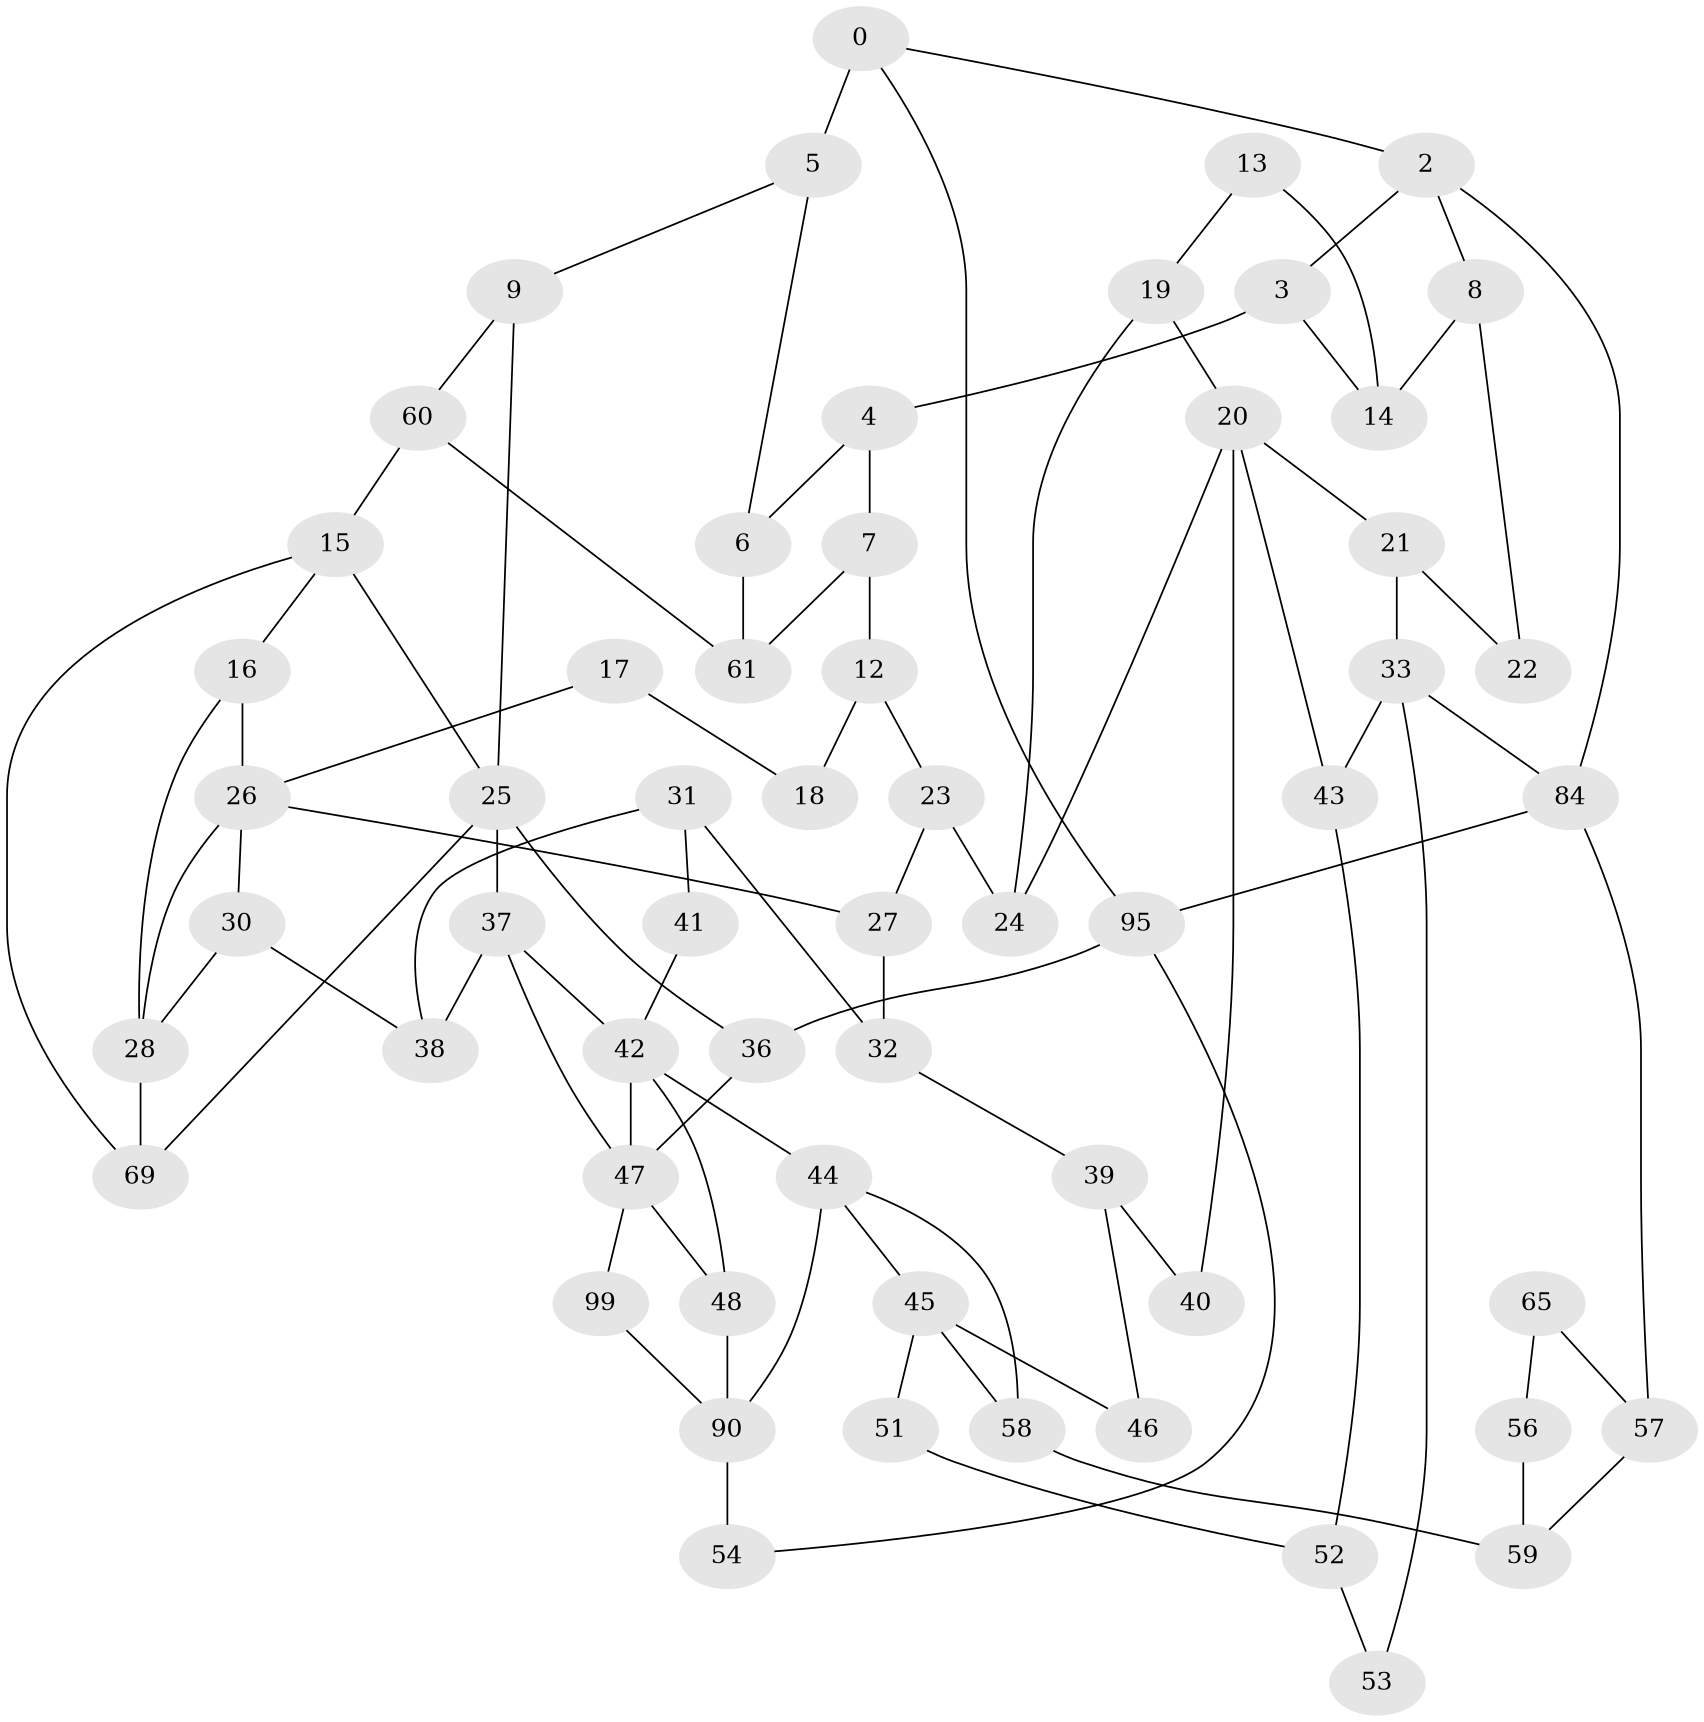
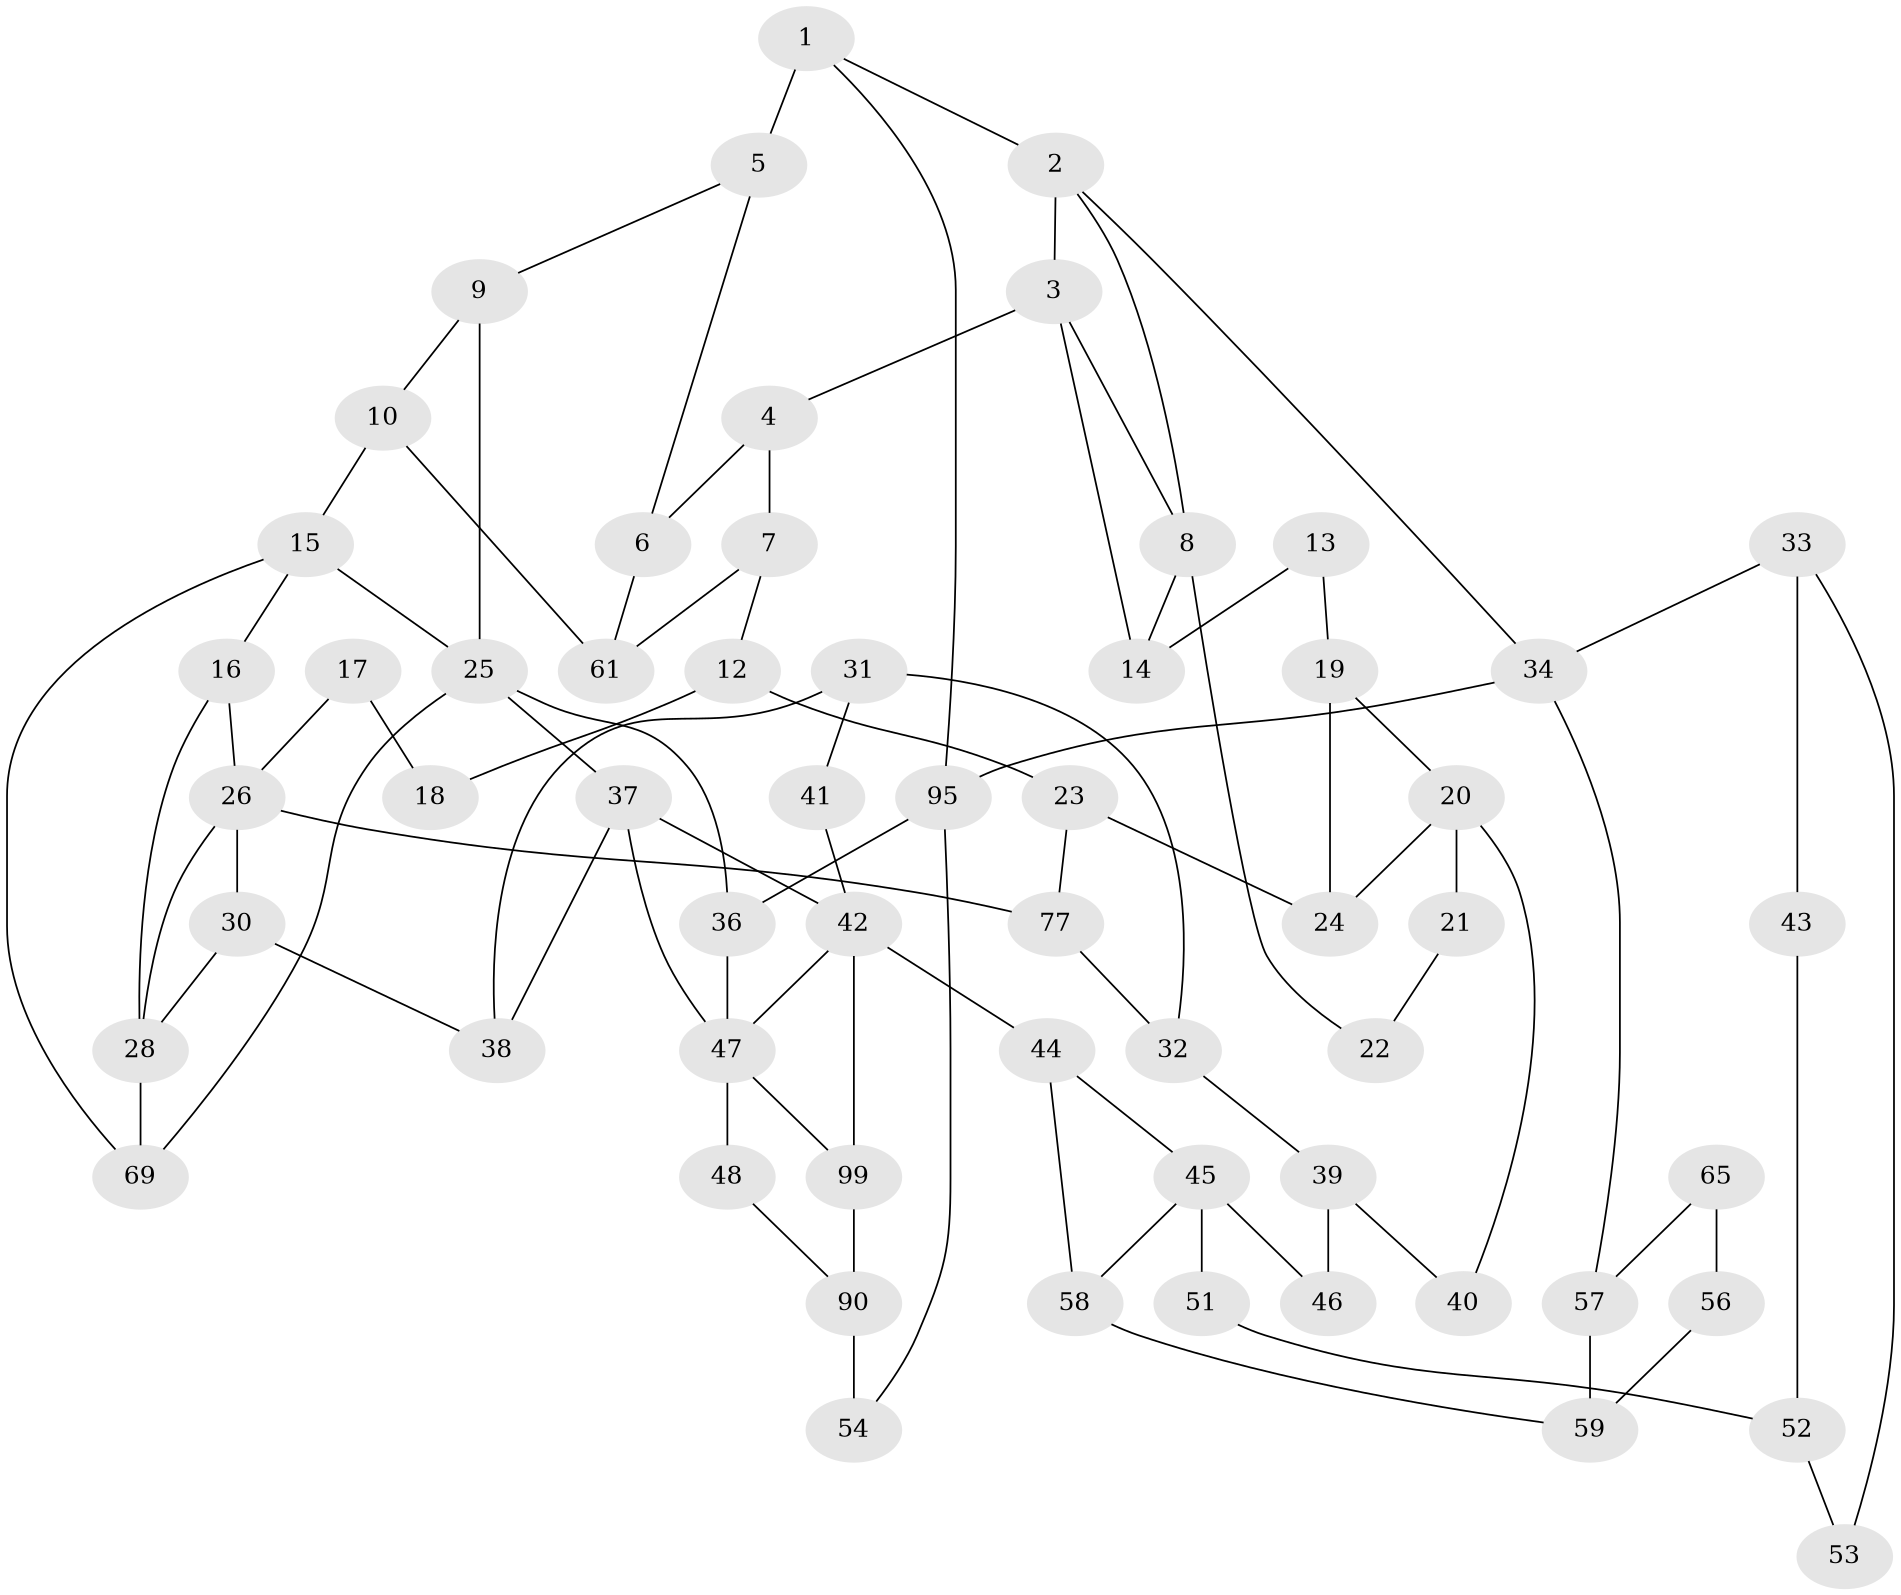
node "0": label "0" -> "1"
node "60": label "60" -> "10"
edge "3" -- "8": added
edge "20" -- "43": removed
edge "21" -- "33": removed
node "84": label "84" -> "34"
node "27": label "27" -> "77"
edge "42" -- "48": now "42" -- "99"
edge "44" -- "90": removed
